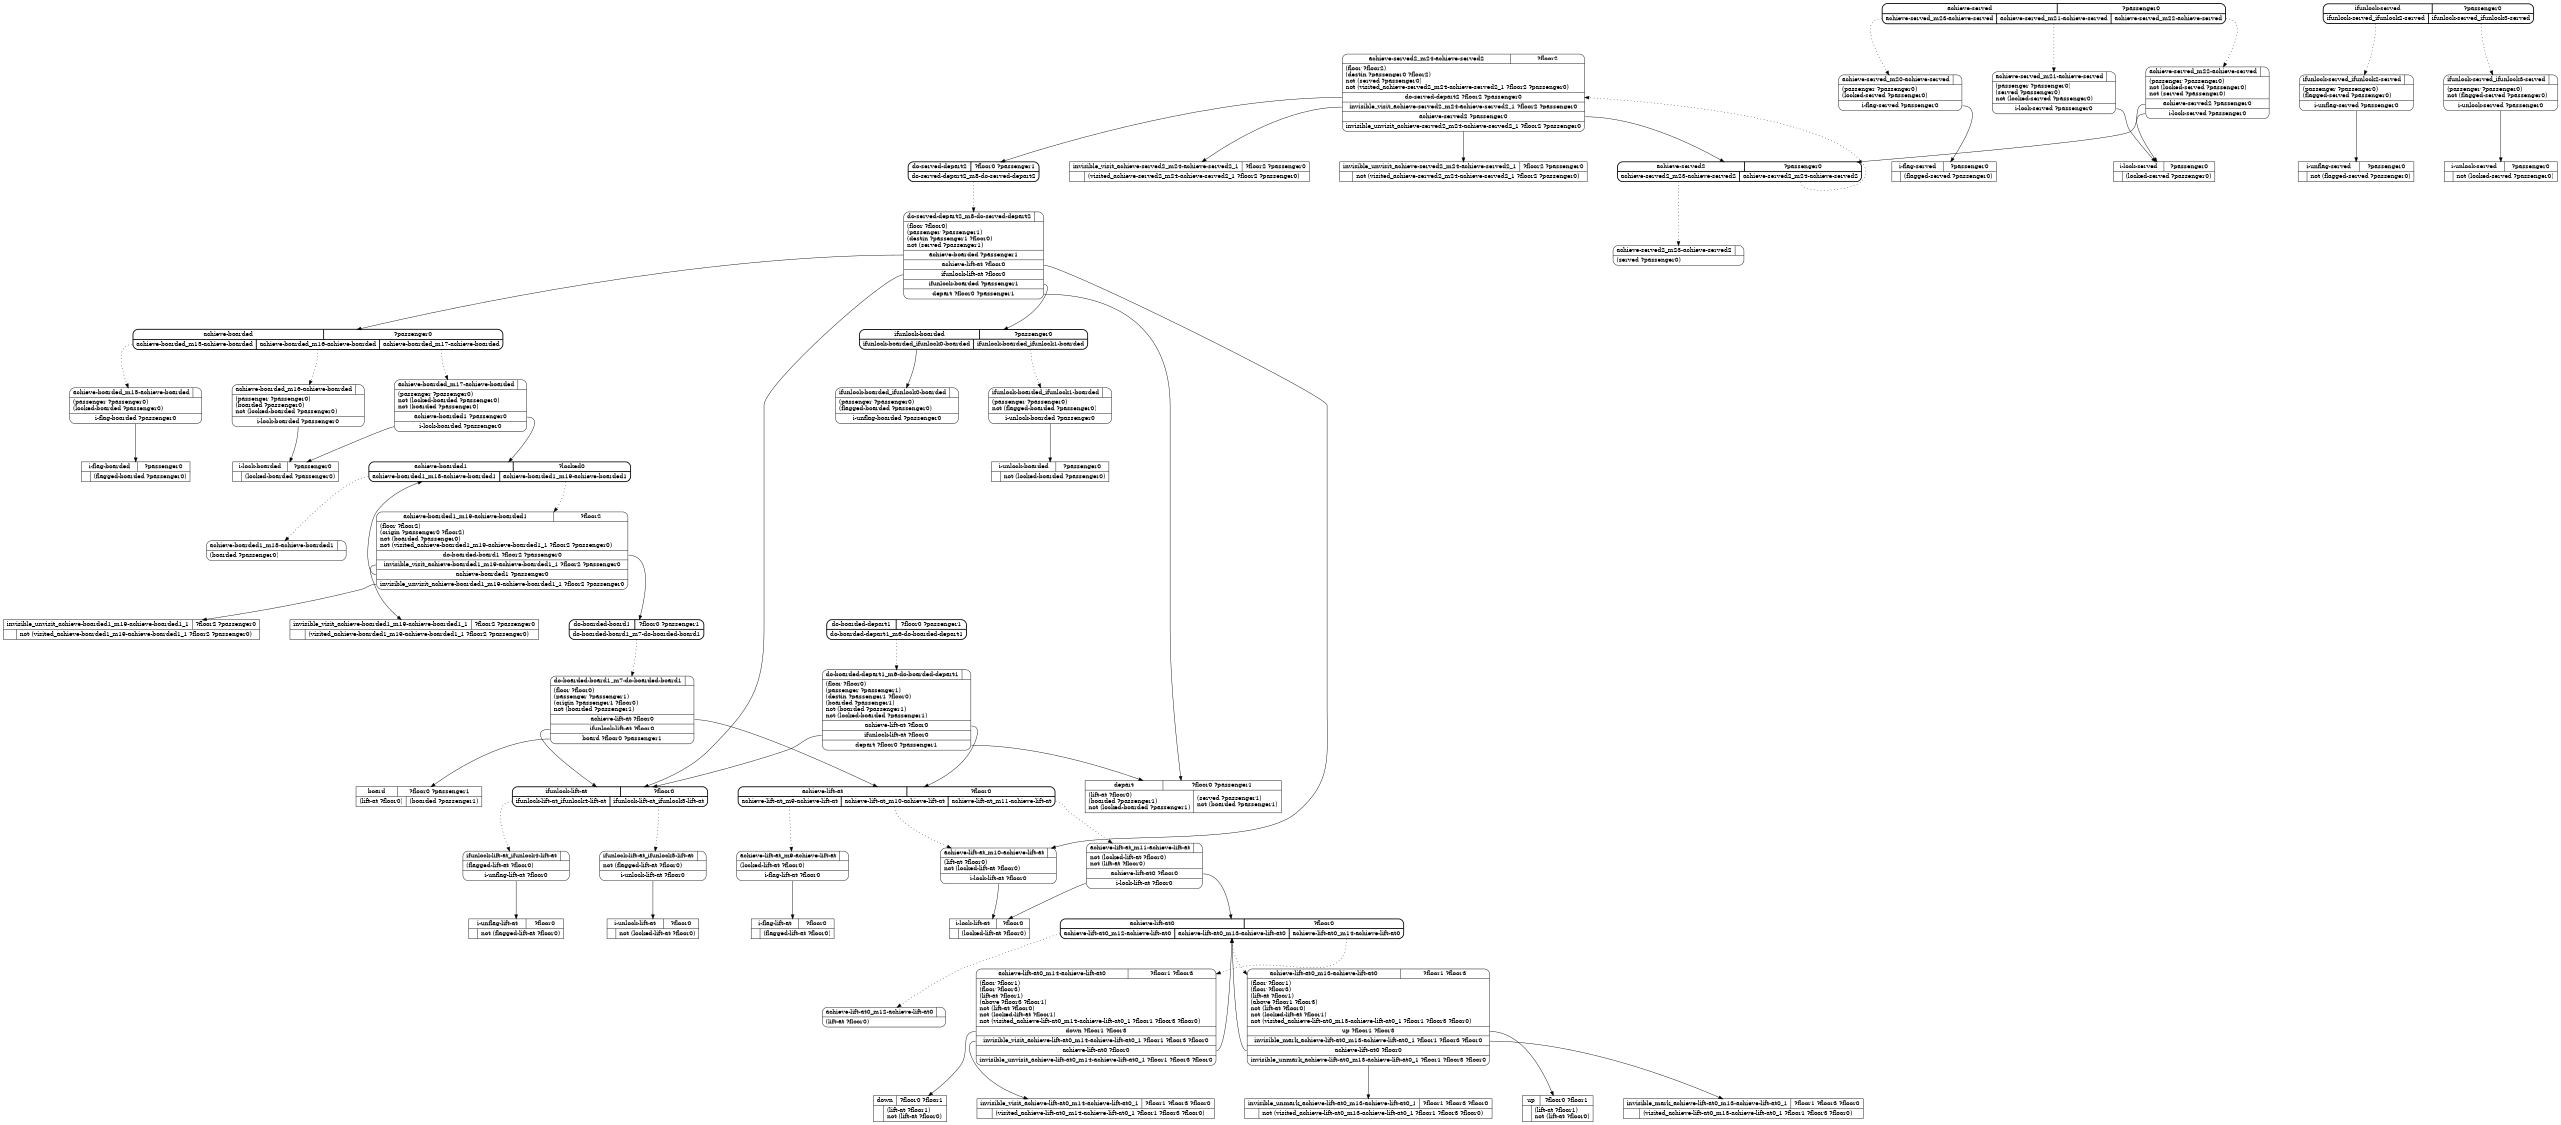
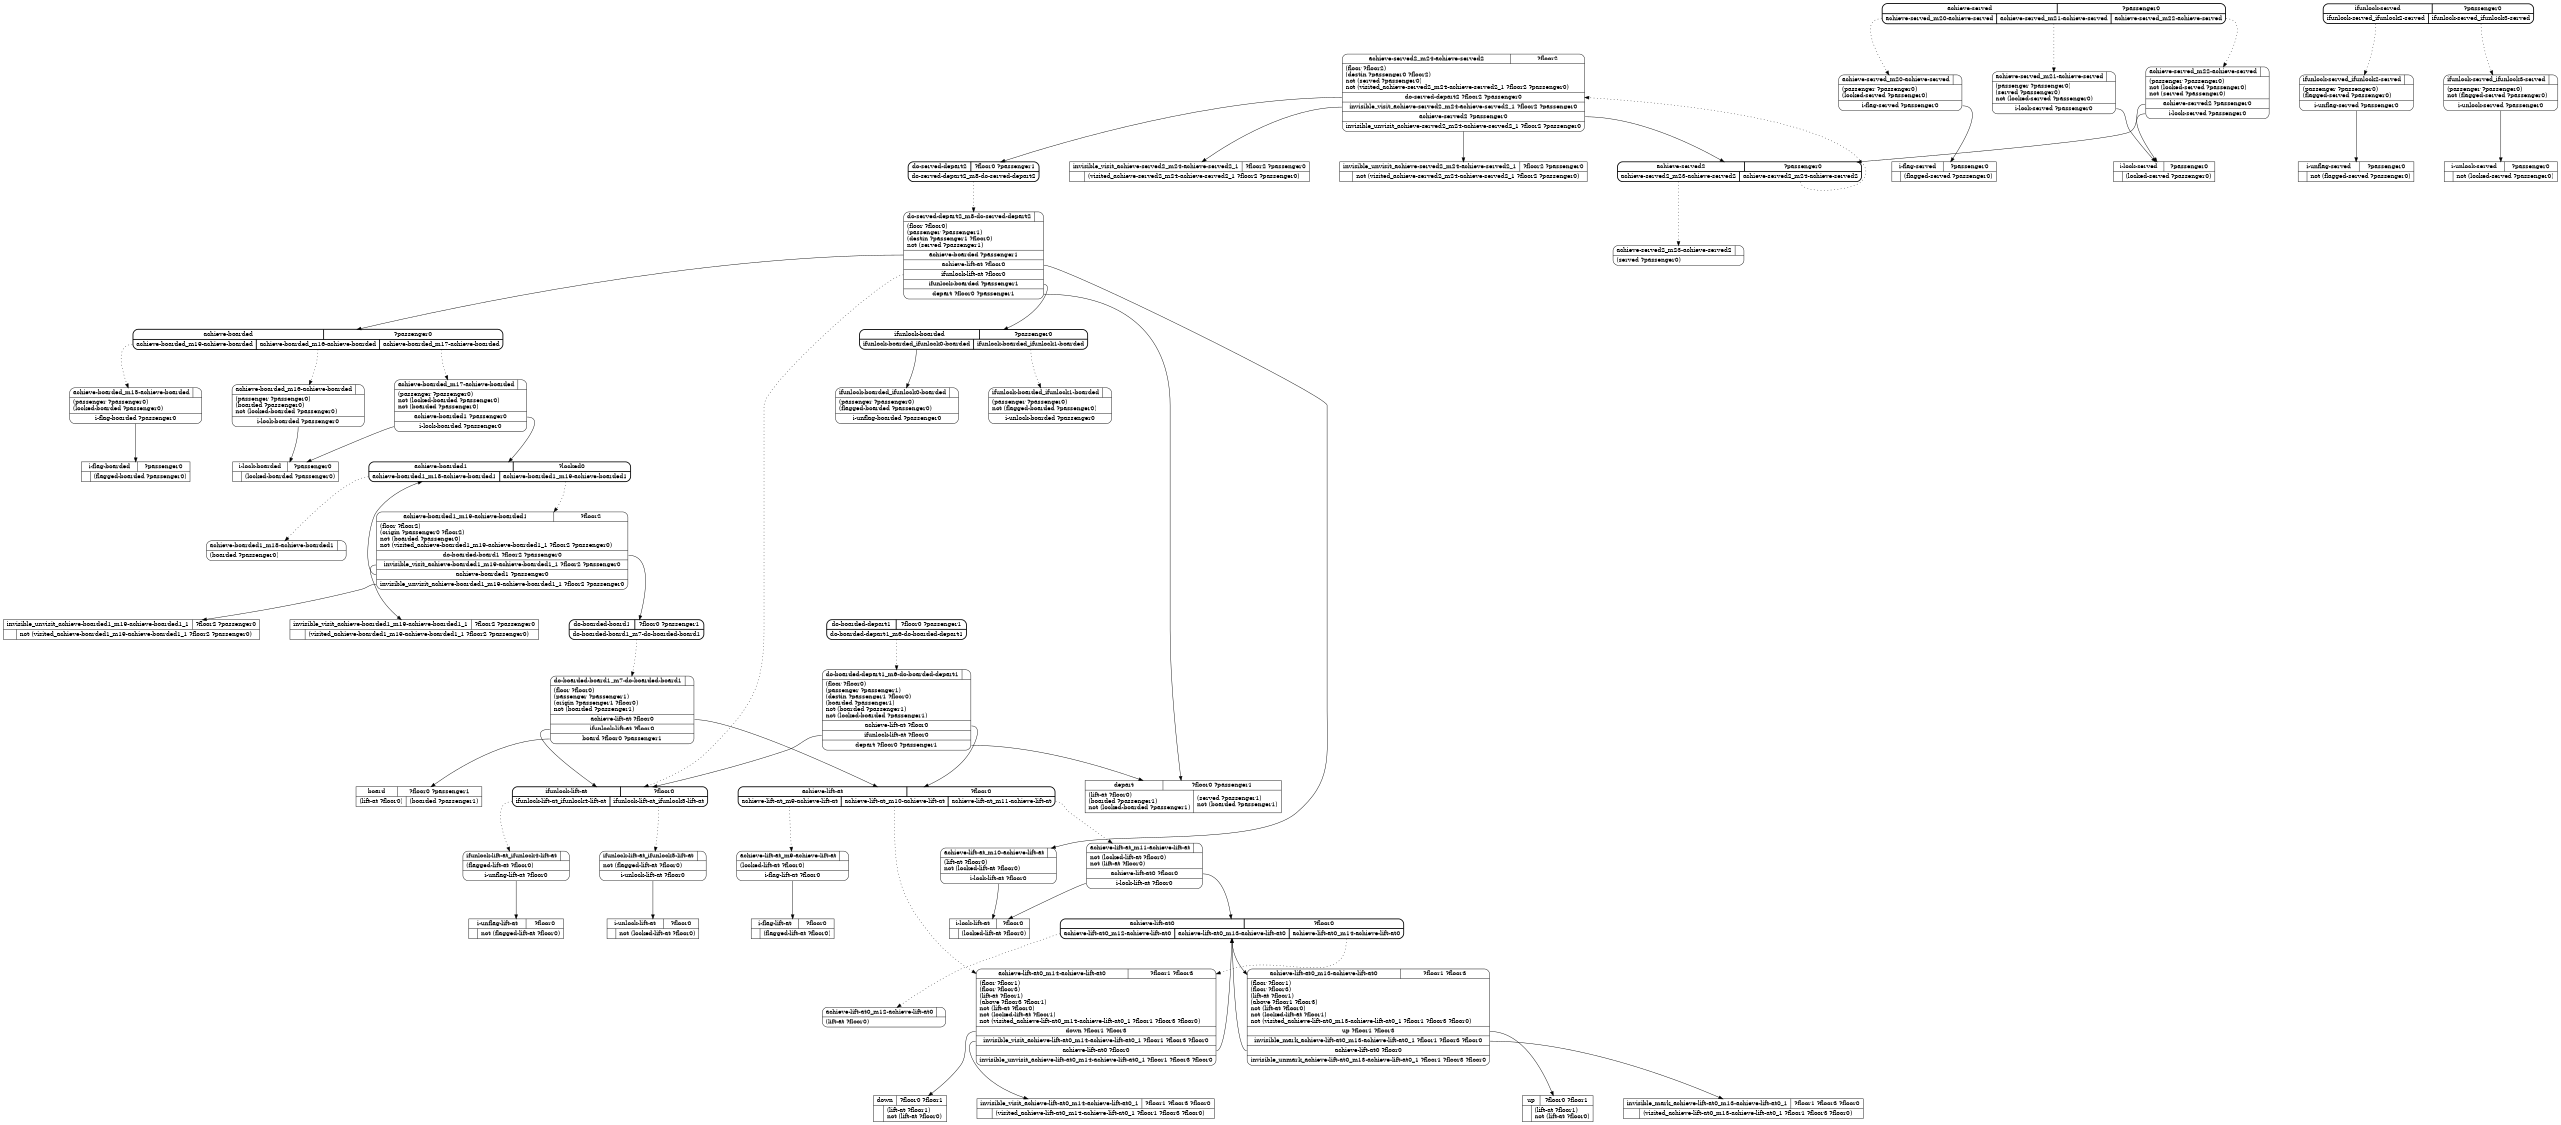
node "achieve-served": text "achieve-served_m23-achieve-served" -> "achieve-served_m20-achieve-served"
node "achieve-boarded": text "achieve-boarded_m15-achieve-boarded" -> "achieve-boarded_m19-achieve-boarded"
node "i-unlock-boarded": removed
edge "do-served-depart2_m8-do-served-depart2" -> "ifunlock-lift-at": style solid -> dotted
edge "achieve-lift-at" -> "achieve-lift-at_m10-achieve-lift-at": now "achieve-lift-at" -> "achieve-lift-at0_m14-achieve-lift-at0"
edge "achieve-lift-at0" -> "achieve-lift-at0_m13-achieve-lift-at0": style dotted -> solid
node "invisible_unmark_achieve-lift-at0_m13-achieve-lift-at0_1": removed
